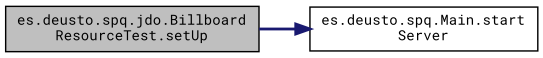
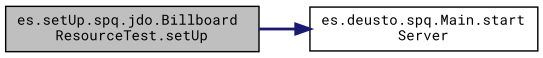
node "es.deusto.spq.jdo.Billboard ResourceTest.setUp": label "es.deusto.spq.jdo.Billboard ResourceTest.setUp" -> "es.setUp.spq.jdo.Billboard ResourceTest.setUp"
